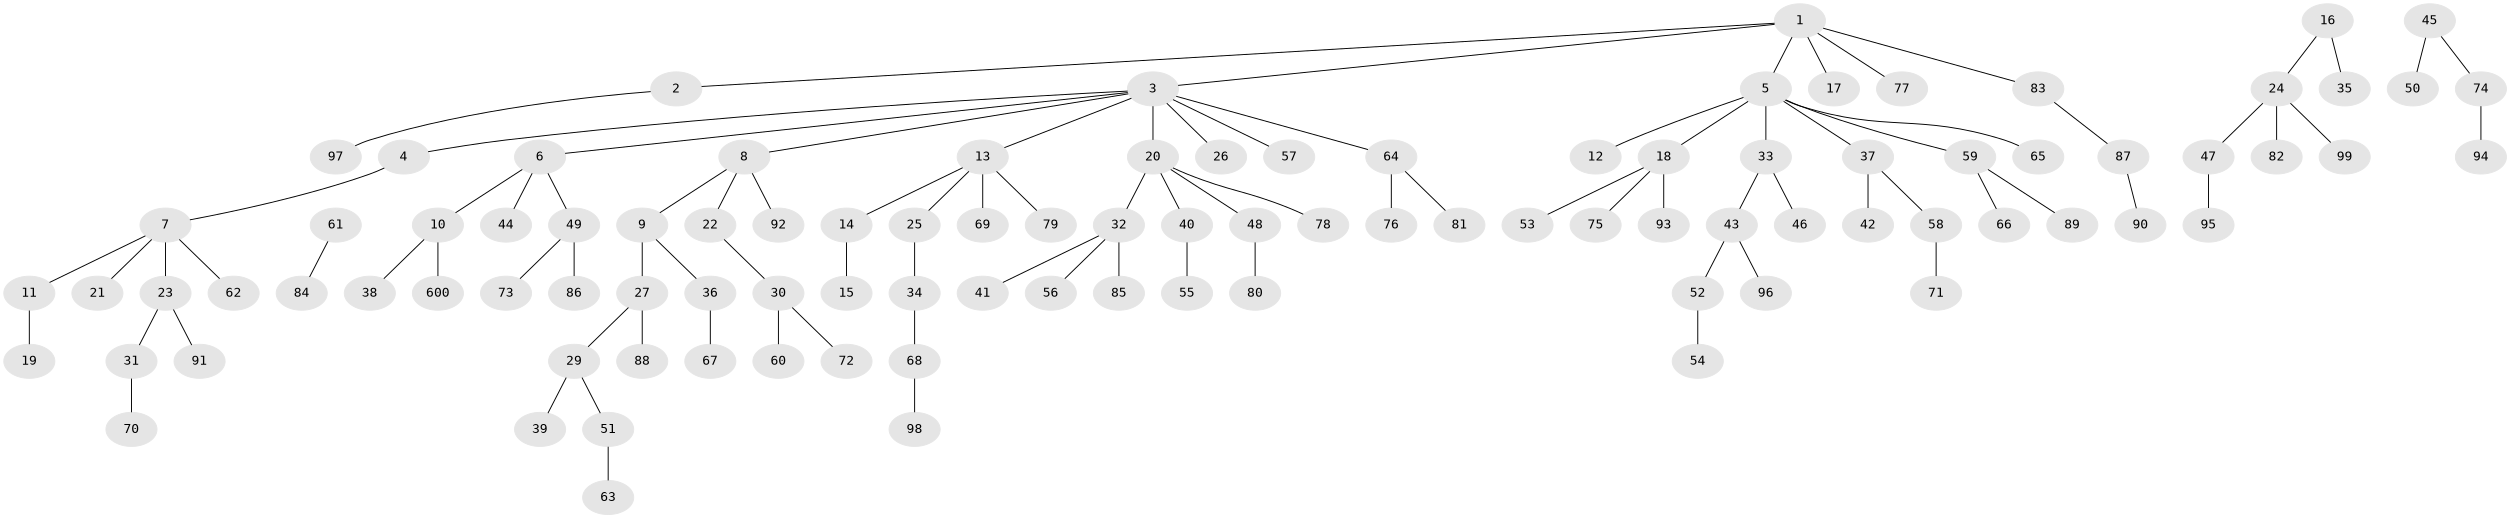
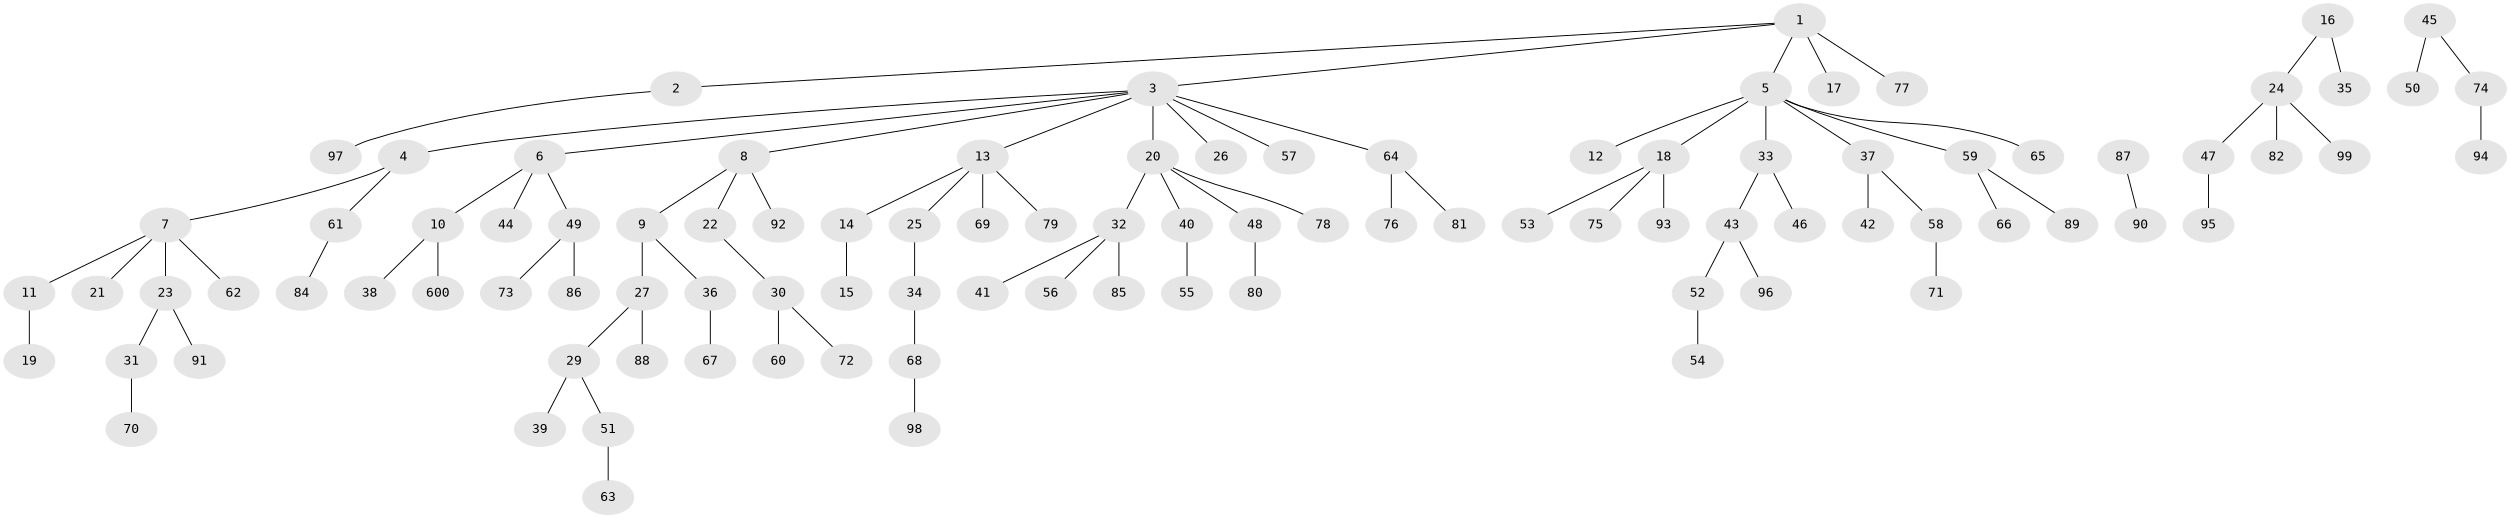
node "83": removed
edge "4" -- "61": added
